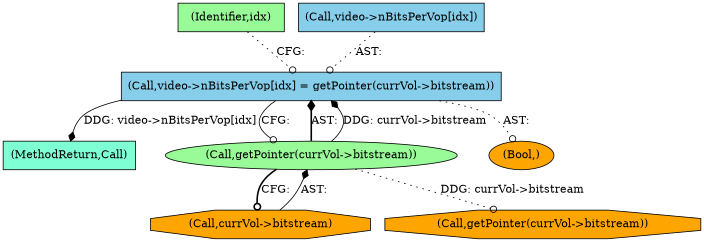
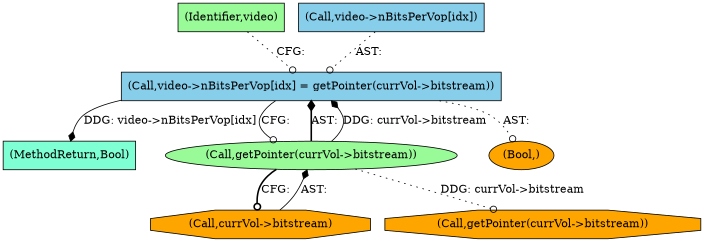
node "(Identifier,idx)": label "(Identifier,idx)" -> "(Identifier,video)"
node "(MethodReturn,Call)": label "(MethodReturn,Call)" -> "(MethodReturn,Bool)"
